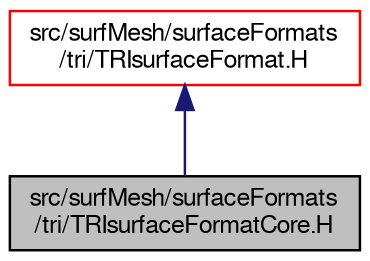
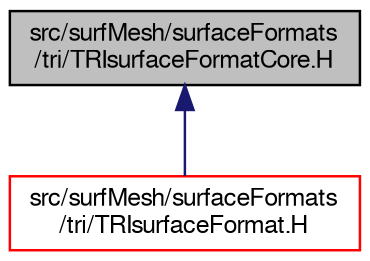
edge "src/surfMesh/surfaceFormats /tri/TRIsurfaceFormatCore.H" -> "src/surfMesh/surfaceFormats /tri/TRIsurfaceFormat.H": reversed
